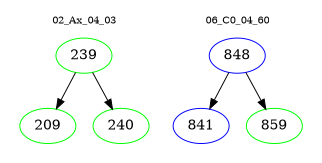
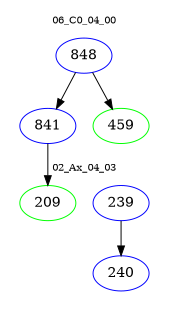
cluster "06_C0_04_60": label "06_C0_04_60" -> "06_C0_04_00"
node "239": color green -> blue
edge "239" -> "209": now "841" -> "209"
node "240": color green -> blue
node "859": label "859" -> "459"
